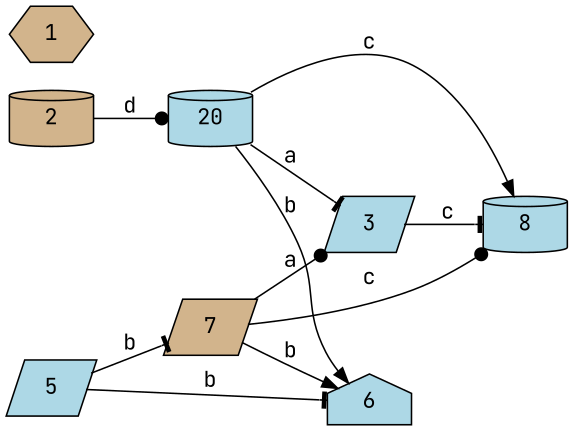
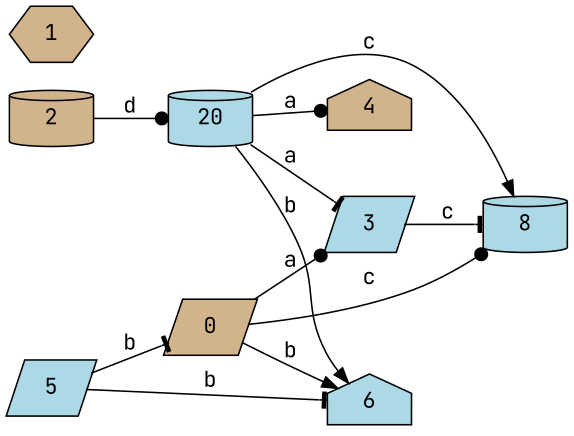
node "4": added
node "7": label "7" -> "0"
